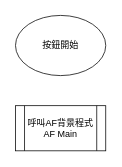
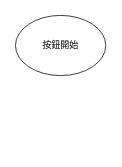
node "呼叫AF背景程式 AF Main": removed
